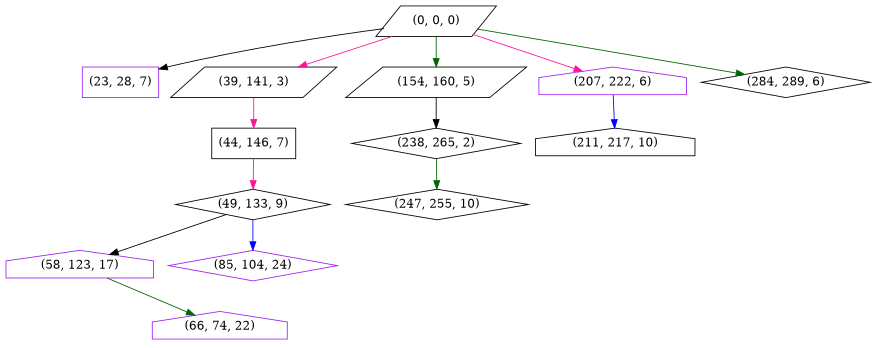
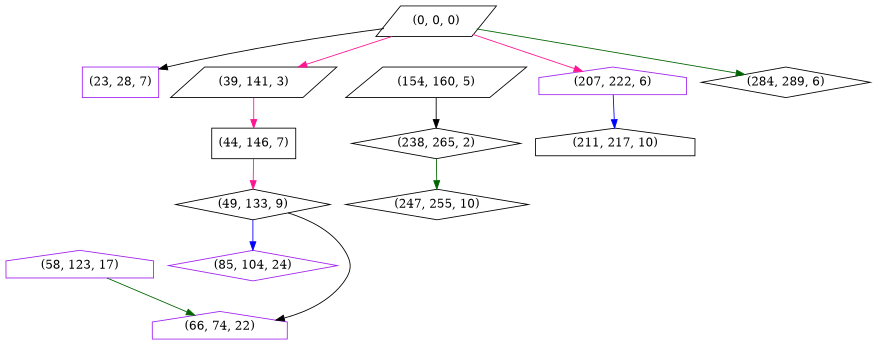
edge "(0, 0, 0)" -> "(154, 160, 5)": removed
edge "(49, 133, 9)" -> "(58, 123, 17)": now "(49, 133, 9)" -> "(66, 74, 22)"
